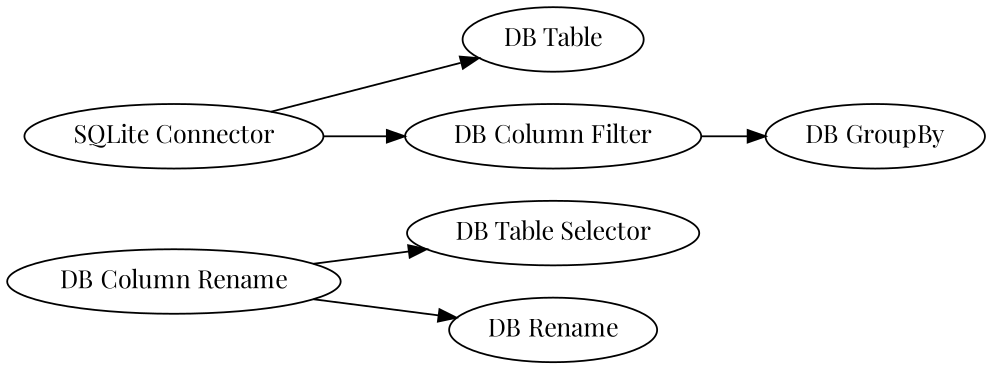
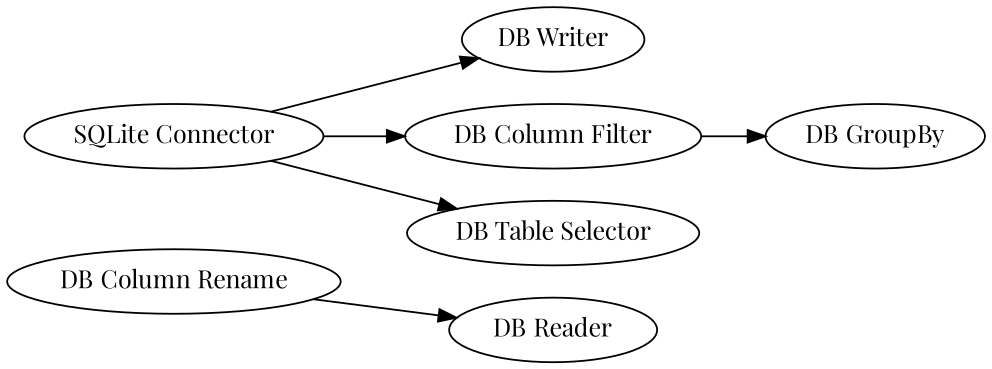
node "DB Table": label "DB Table" -> "DB Writer"
edge "DB Column Rename" -> "DB Table Selector": now "SQLite Connector" -> "DB Table Selector"
node "DB Rename": label "DB Rename" -> "DB Reader"
